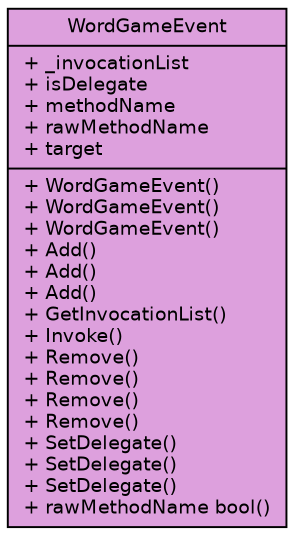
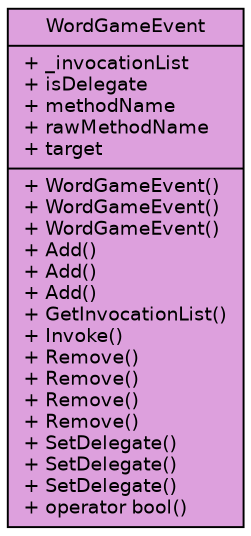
node "WordGameEvent": text "+ rawMethodName bool()" -> "+ operator bool()"
